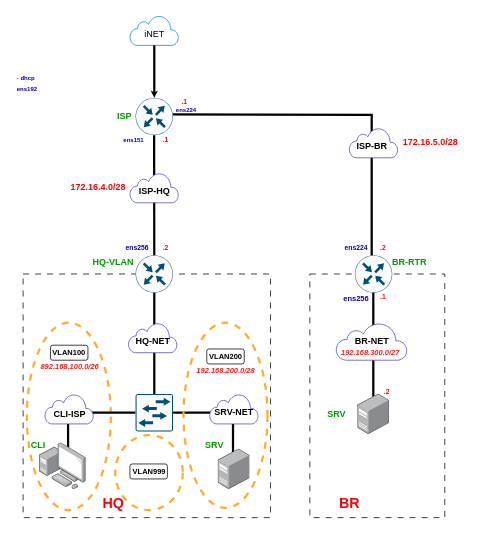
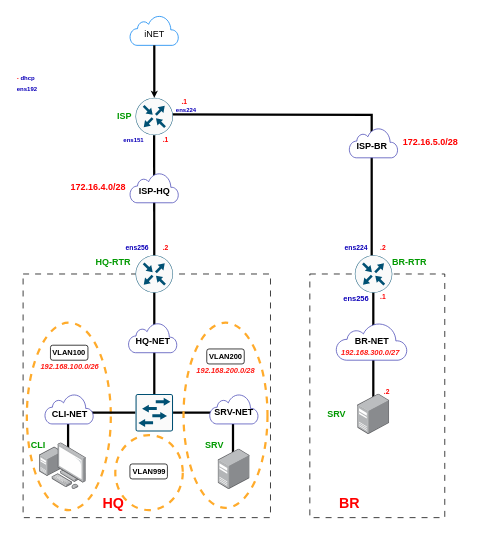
node "HQ-VLAN": label "HQ-VLAN" -> "HQ-RTR"
node "892.168.100.0/26": label "892.168.100.0/26" -> "192.168.100.0/26"
node "CLI-ISP": label "CLI-ISP" -> "CLI-NET"
